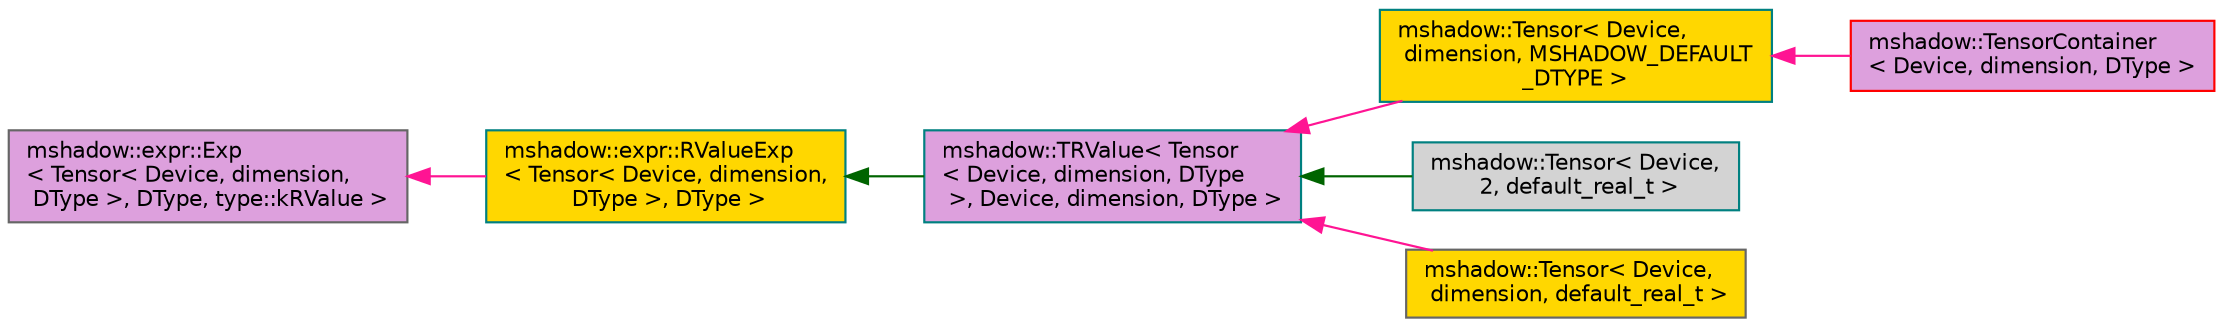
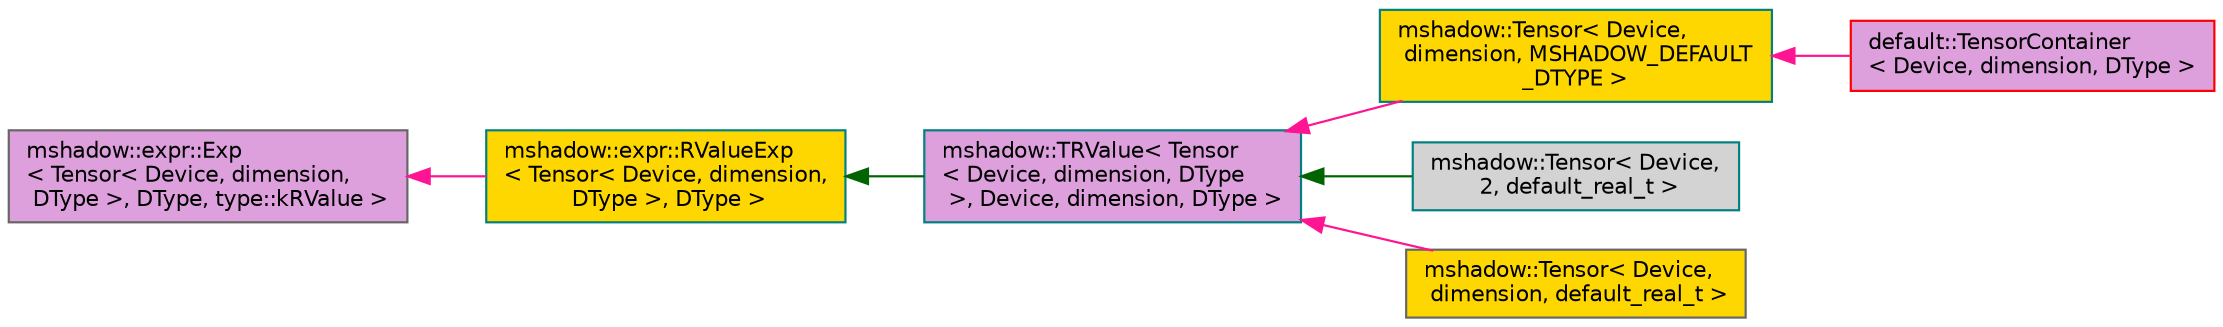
node "mshadow::TensorContainer < Device, dimension, DType >": label "mshadow::TensorContainer < Device, dimension, DType >" -> "default::TensorContainer < Device, dimension, DType >"
